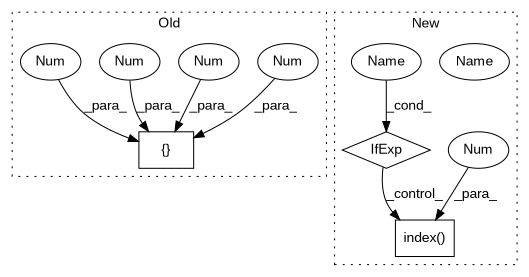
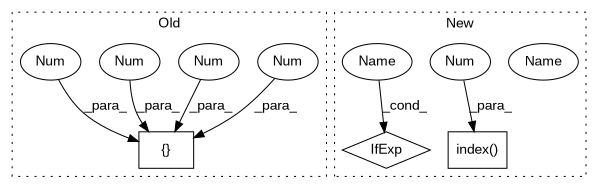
edge "IfExp" -> "index()": removed, label "_control_"
